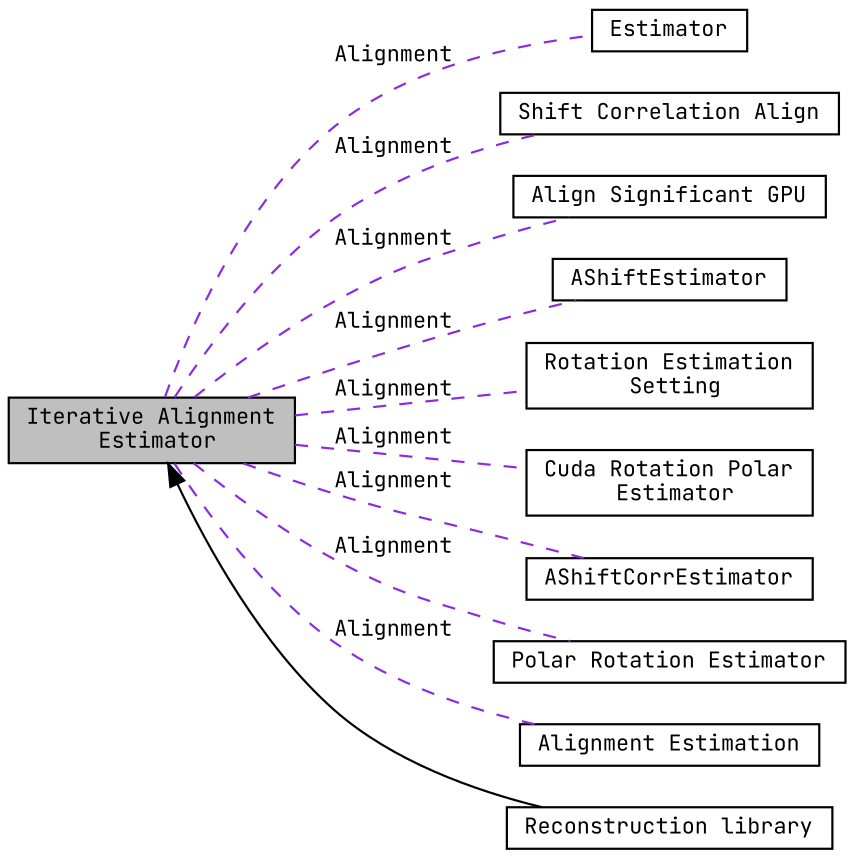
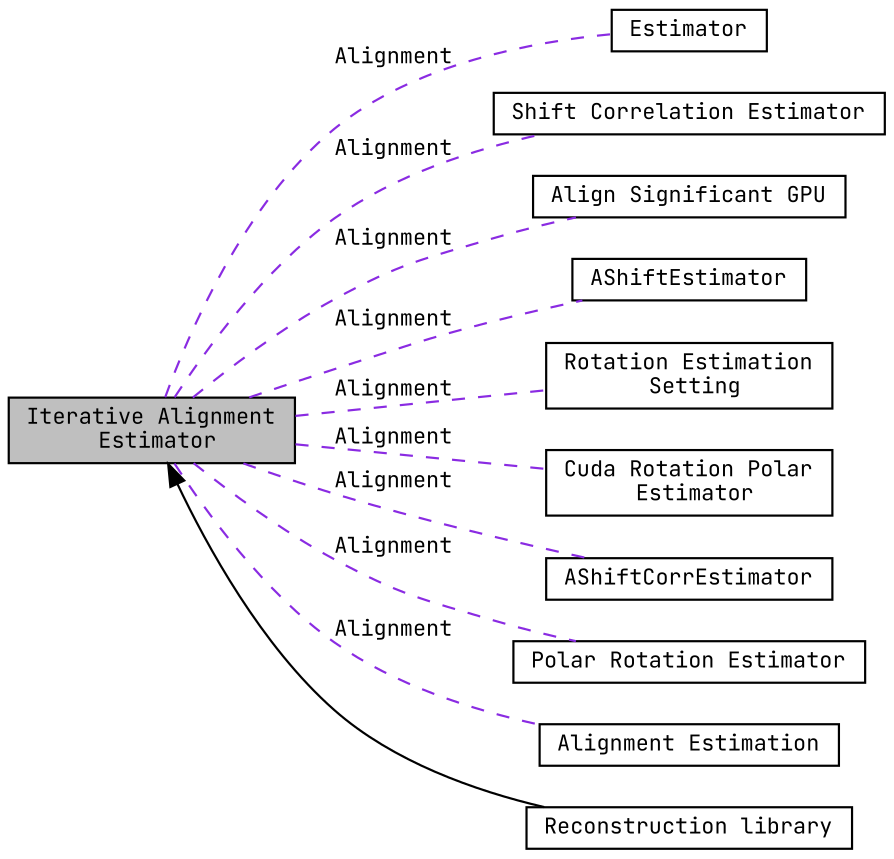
node "Shift Correlation Align": label "Shift Correlation Align" -> "Shift Correlation Estimator"
